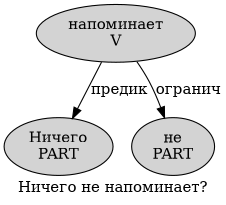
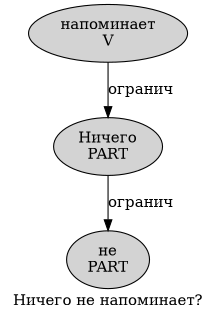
edge "напоминает V" -> "не PART": now "Ничего PART" -> "не PART"
edge "напоминает V" -> "Ничего PART": label "предик" -> "огранич"
